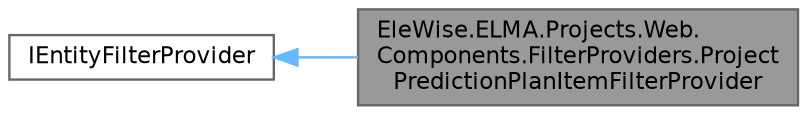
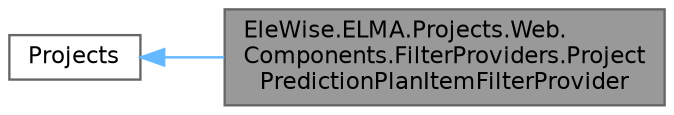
node "IEntityFilterProvider": label "IEntityFilterProvider" -> "Projects"
